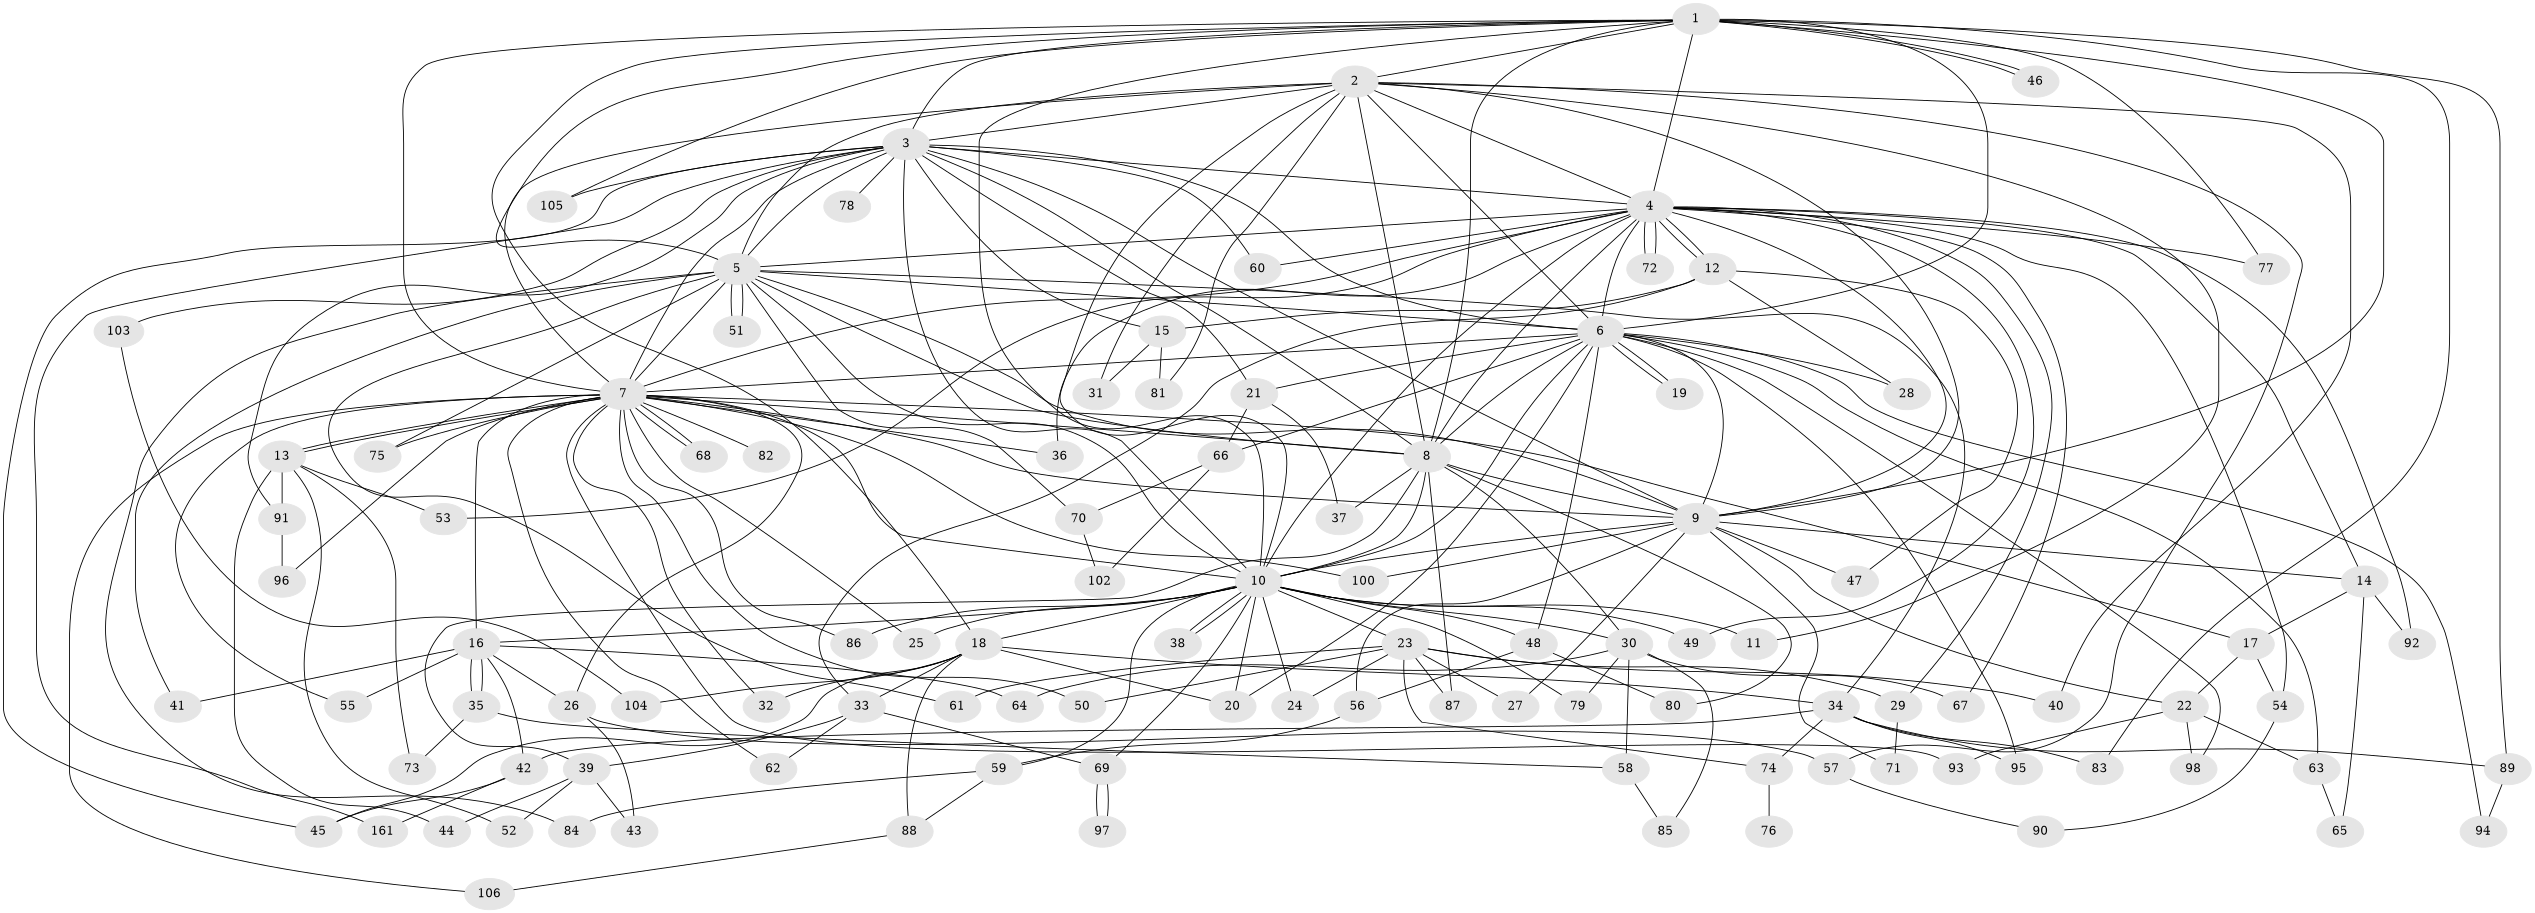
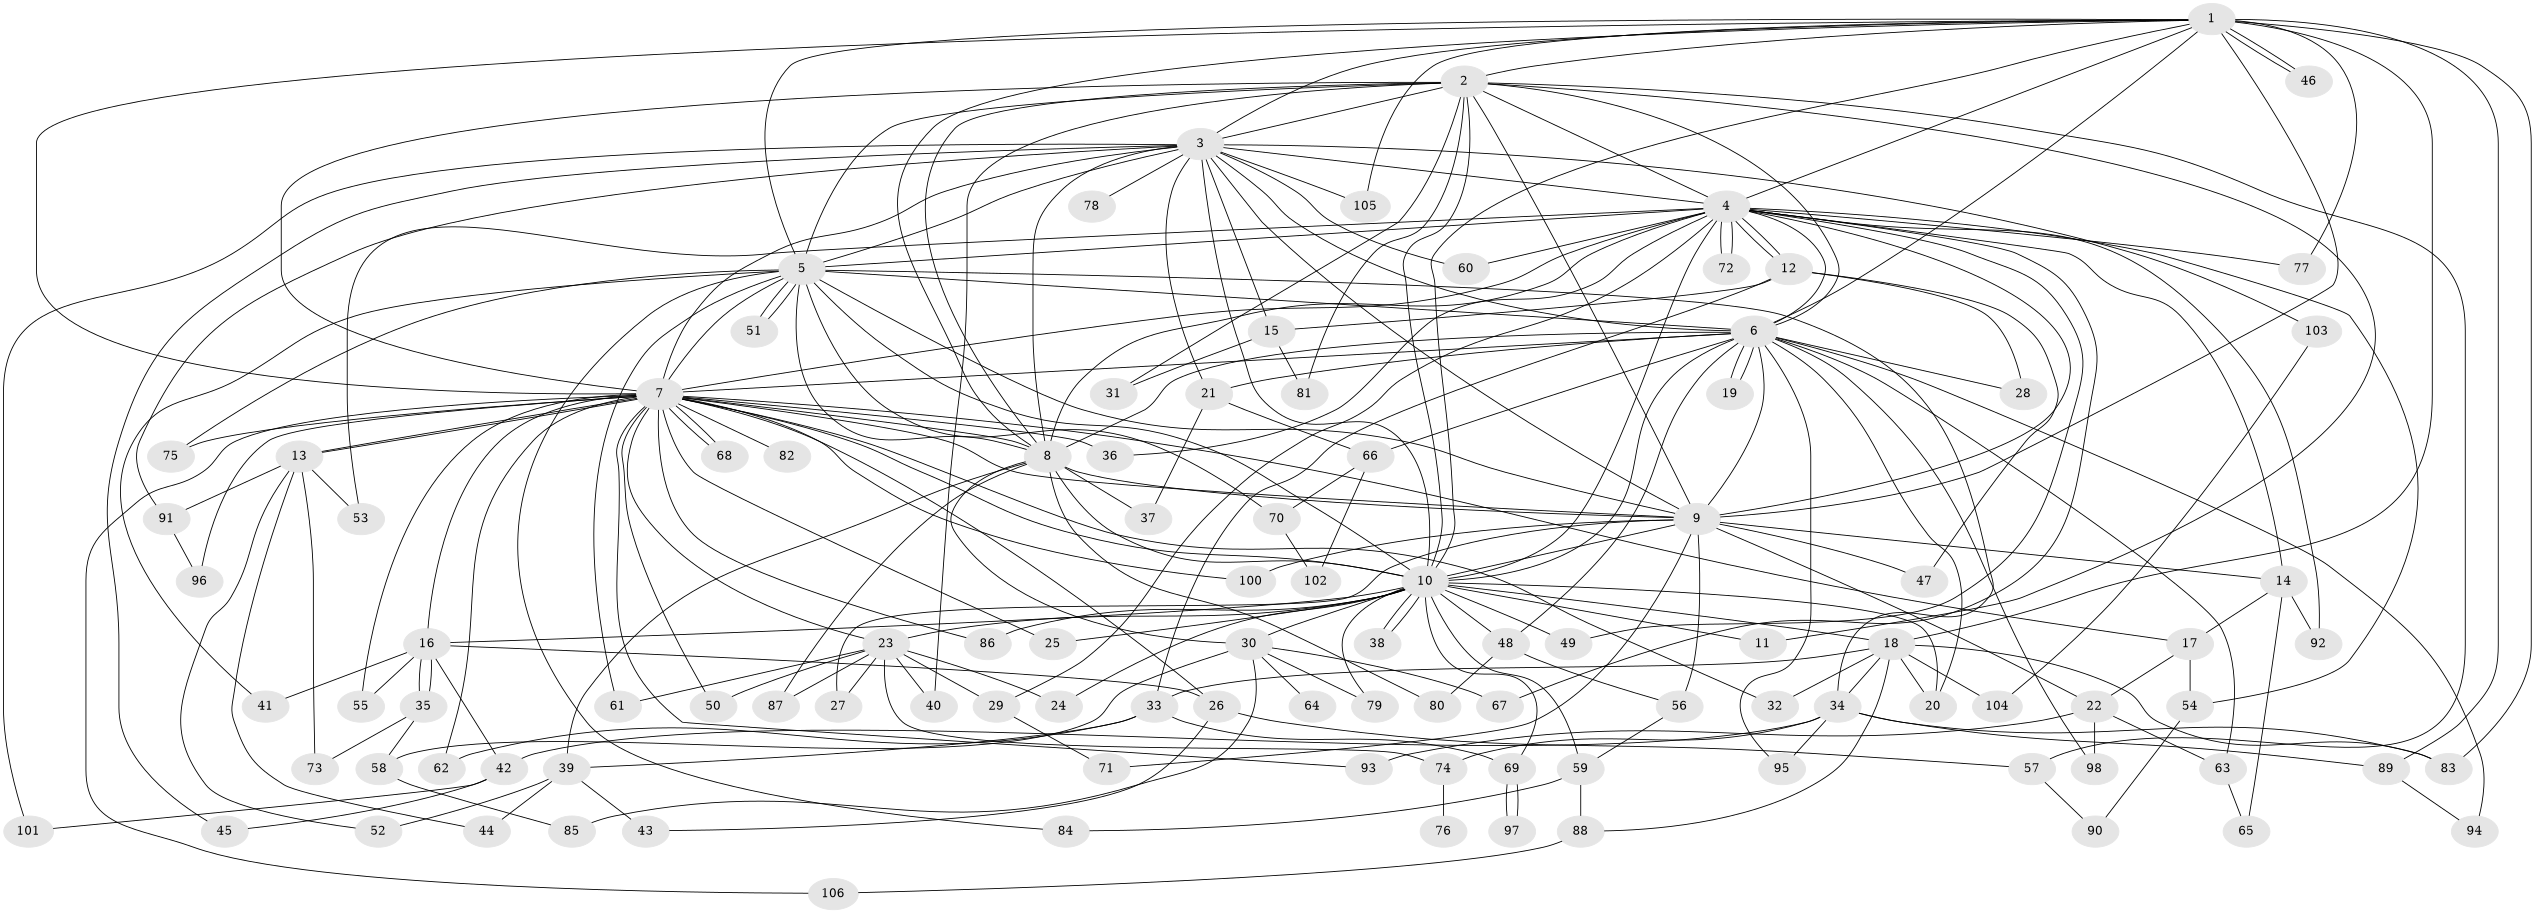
edge "7" -- "23": added
edge "16" -- "64": removed
edge "18" -- "45": now "18" -- "83"
node "161": label "161" -> "101"
